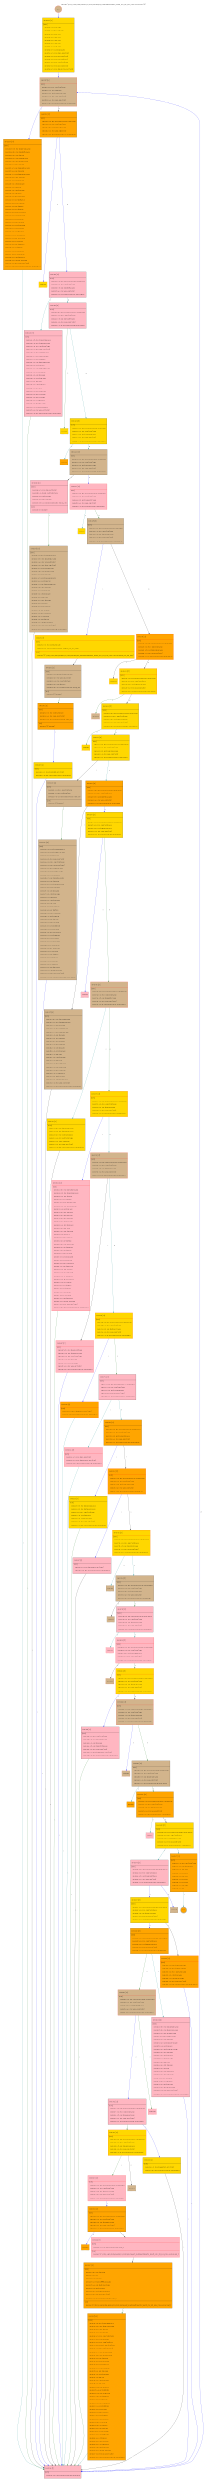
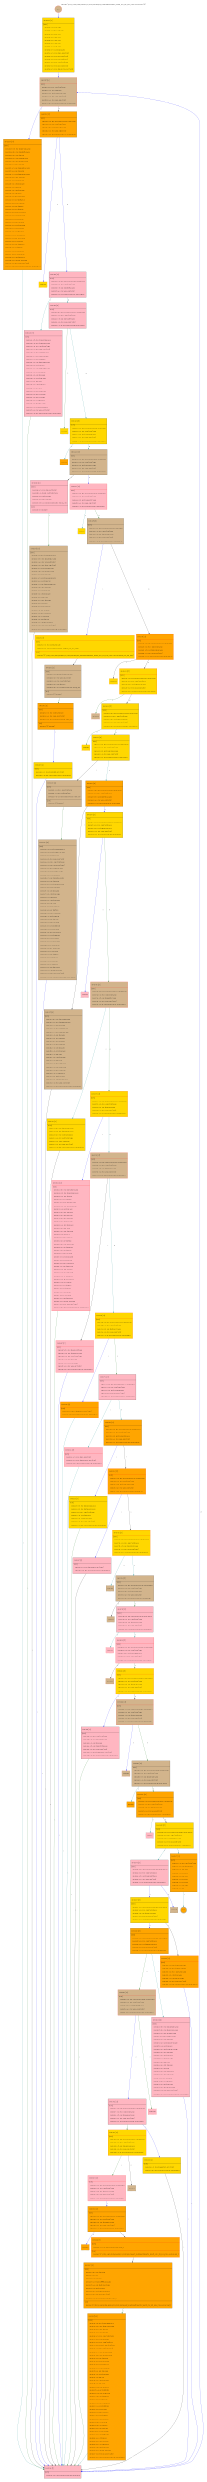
node "0x401c82 [5]": fillcolor lightpink -> orange
